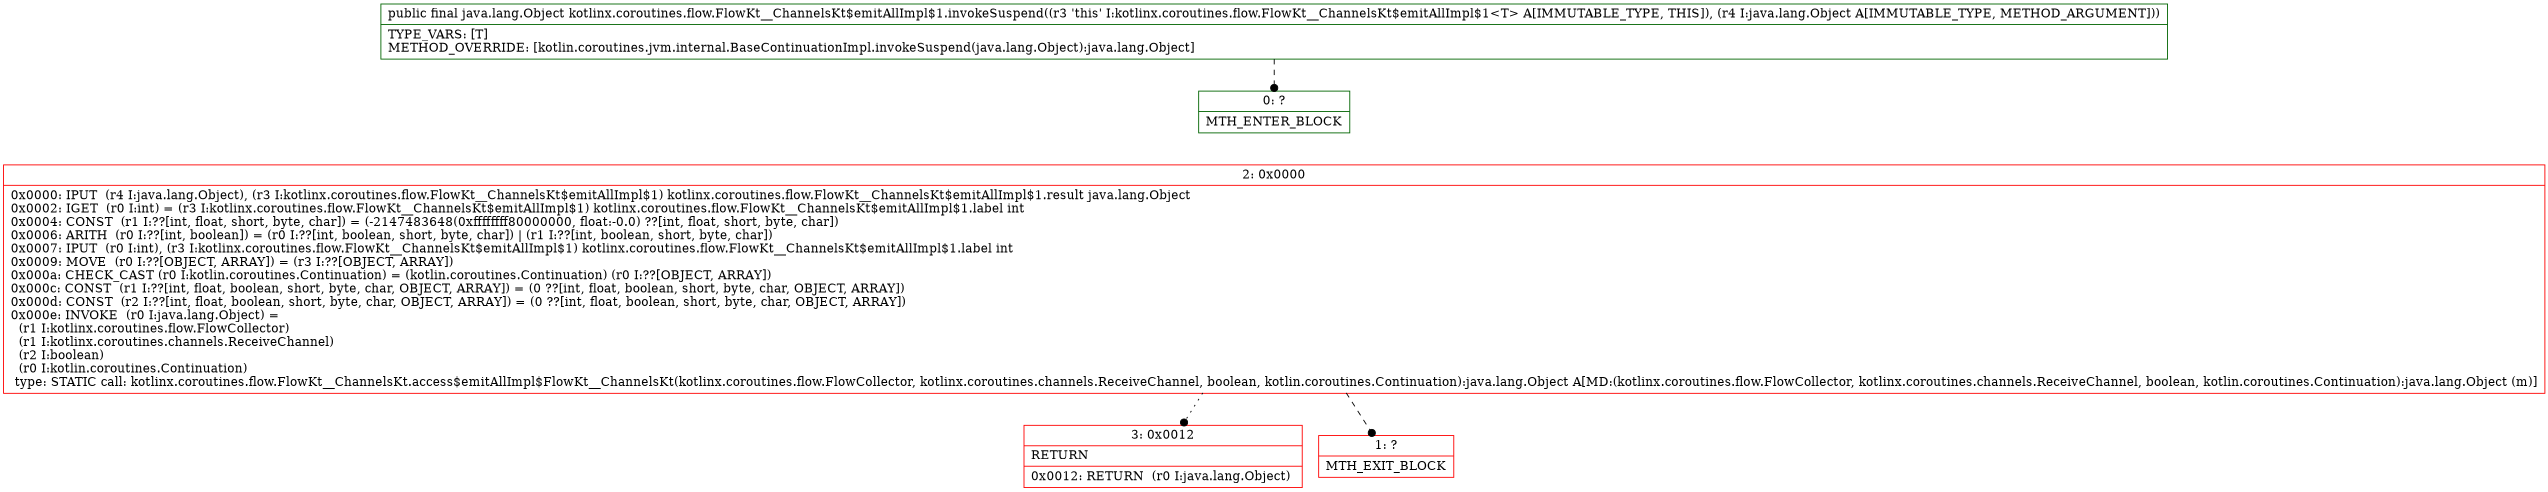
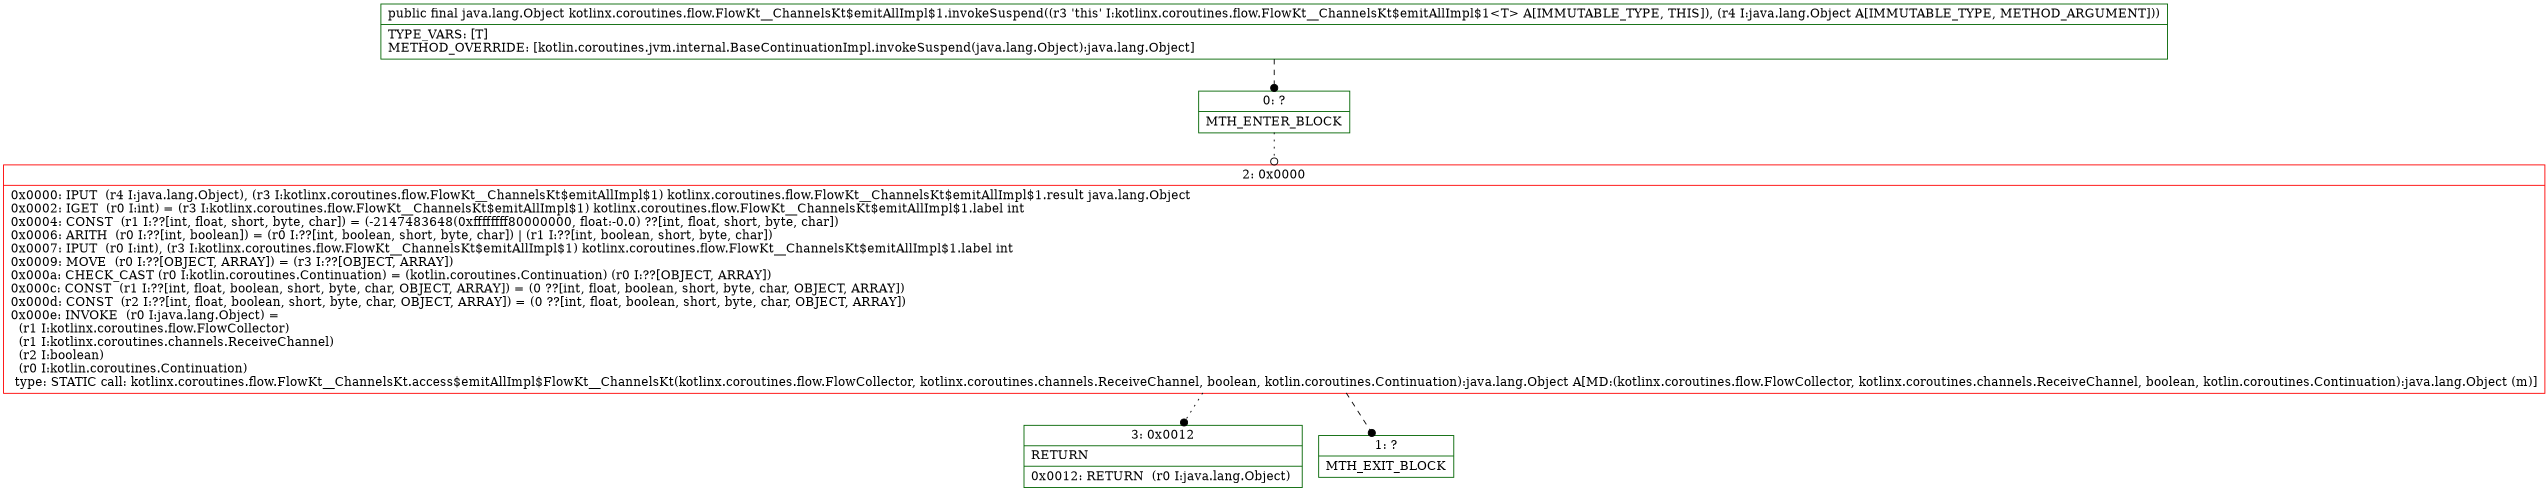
edge "0: ?" -> "2: 0x0000": added
node "3: 0x0012": color red -> darkgreen
node "1: ?": color red -> darkgreen
